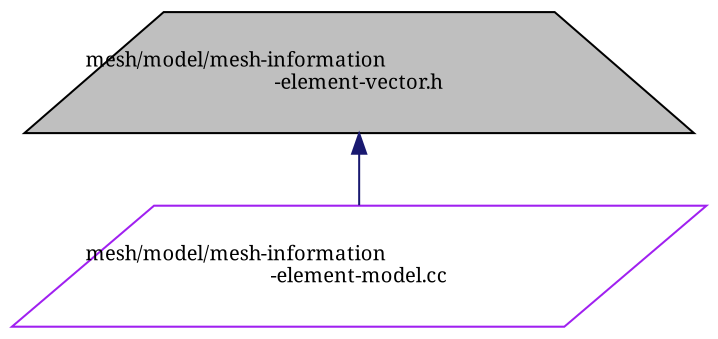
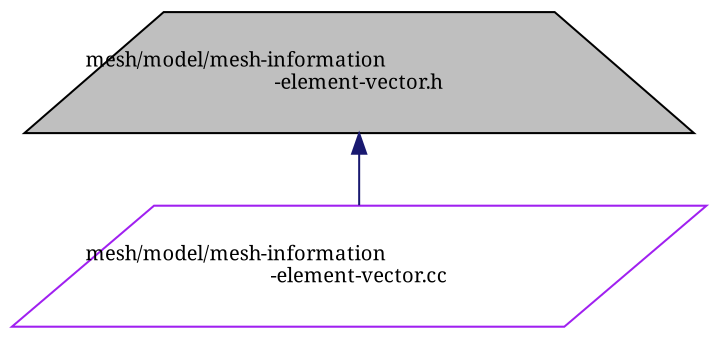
node "mesh/model/mesh-information -element-model.cc": label "mesh/model/mesh-information -element-model.cc" -> "mesh/model/mesh-information -element-vector.cc"
